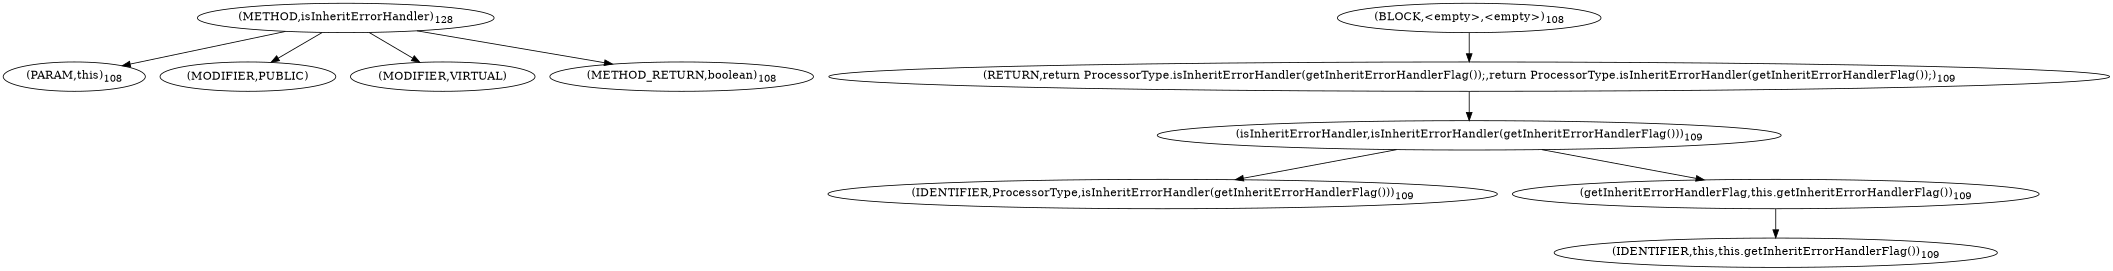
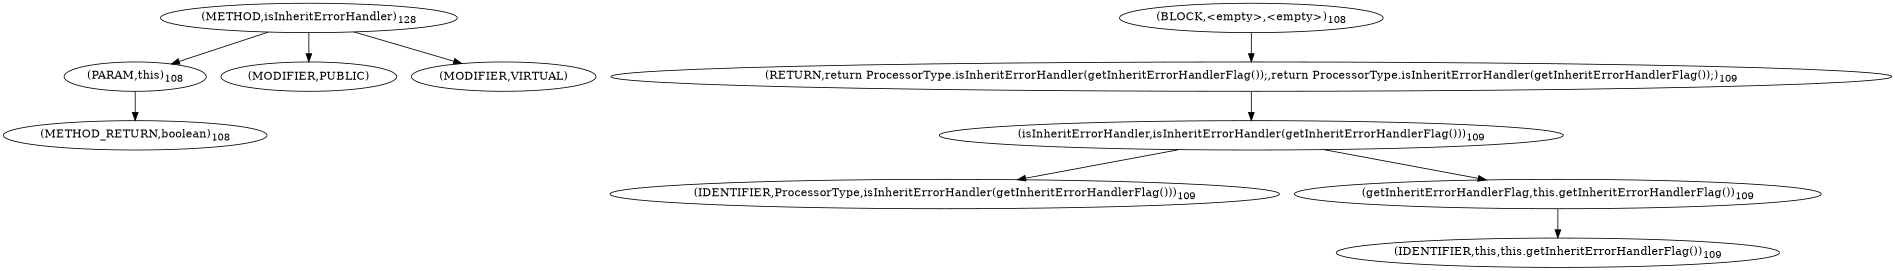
edge "(METHOD,isInheritErrorHandler)" -> "(METHOD_RETURN,boolean)": now "(PARAM,this)" -> "(METHOD_RETURN,boolean)"
